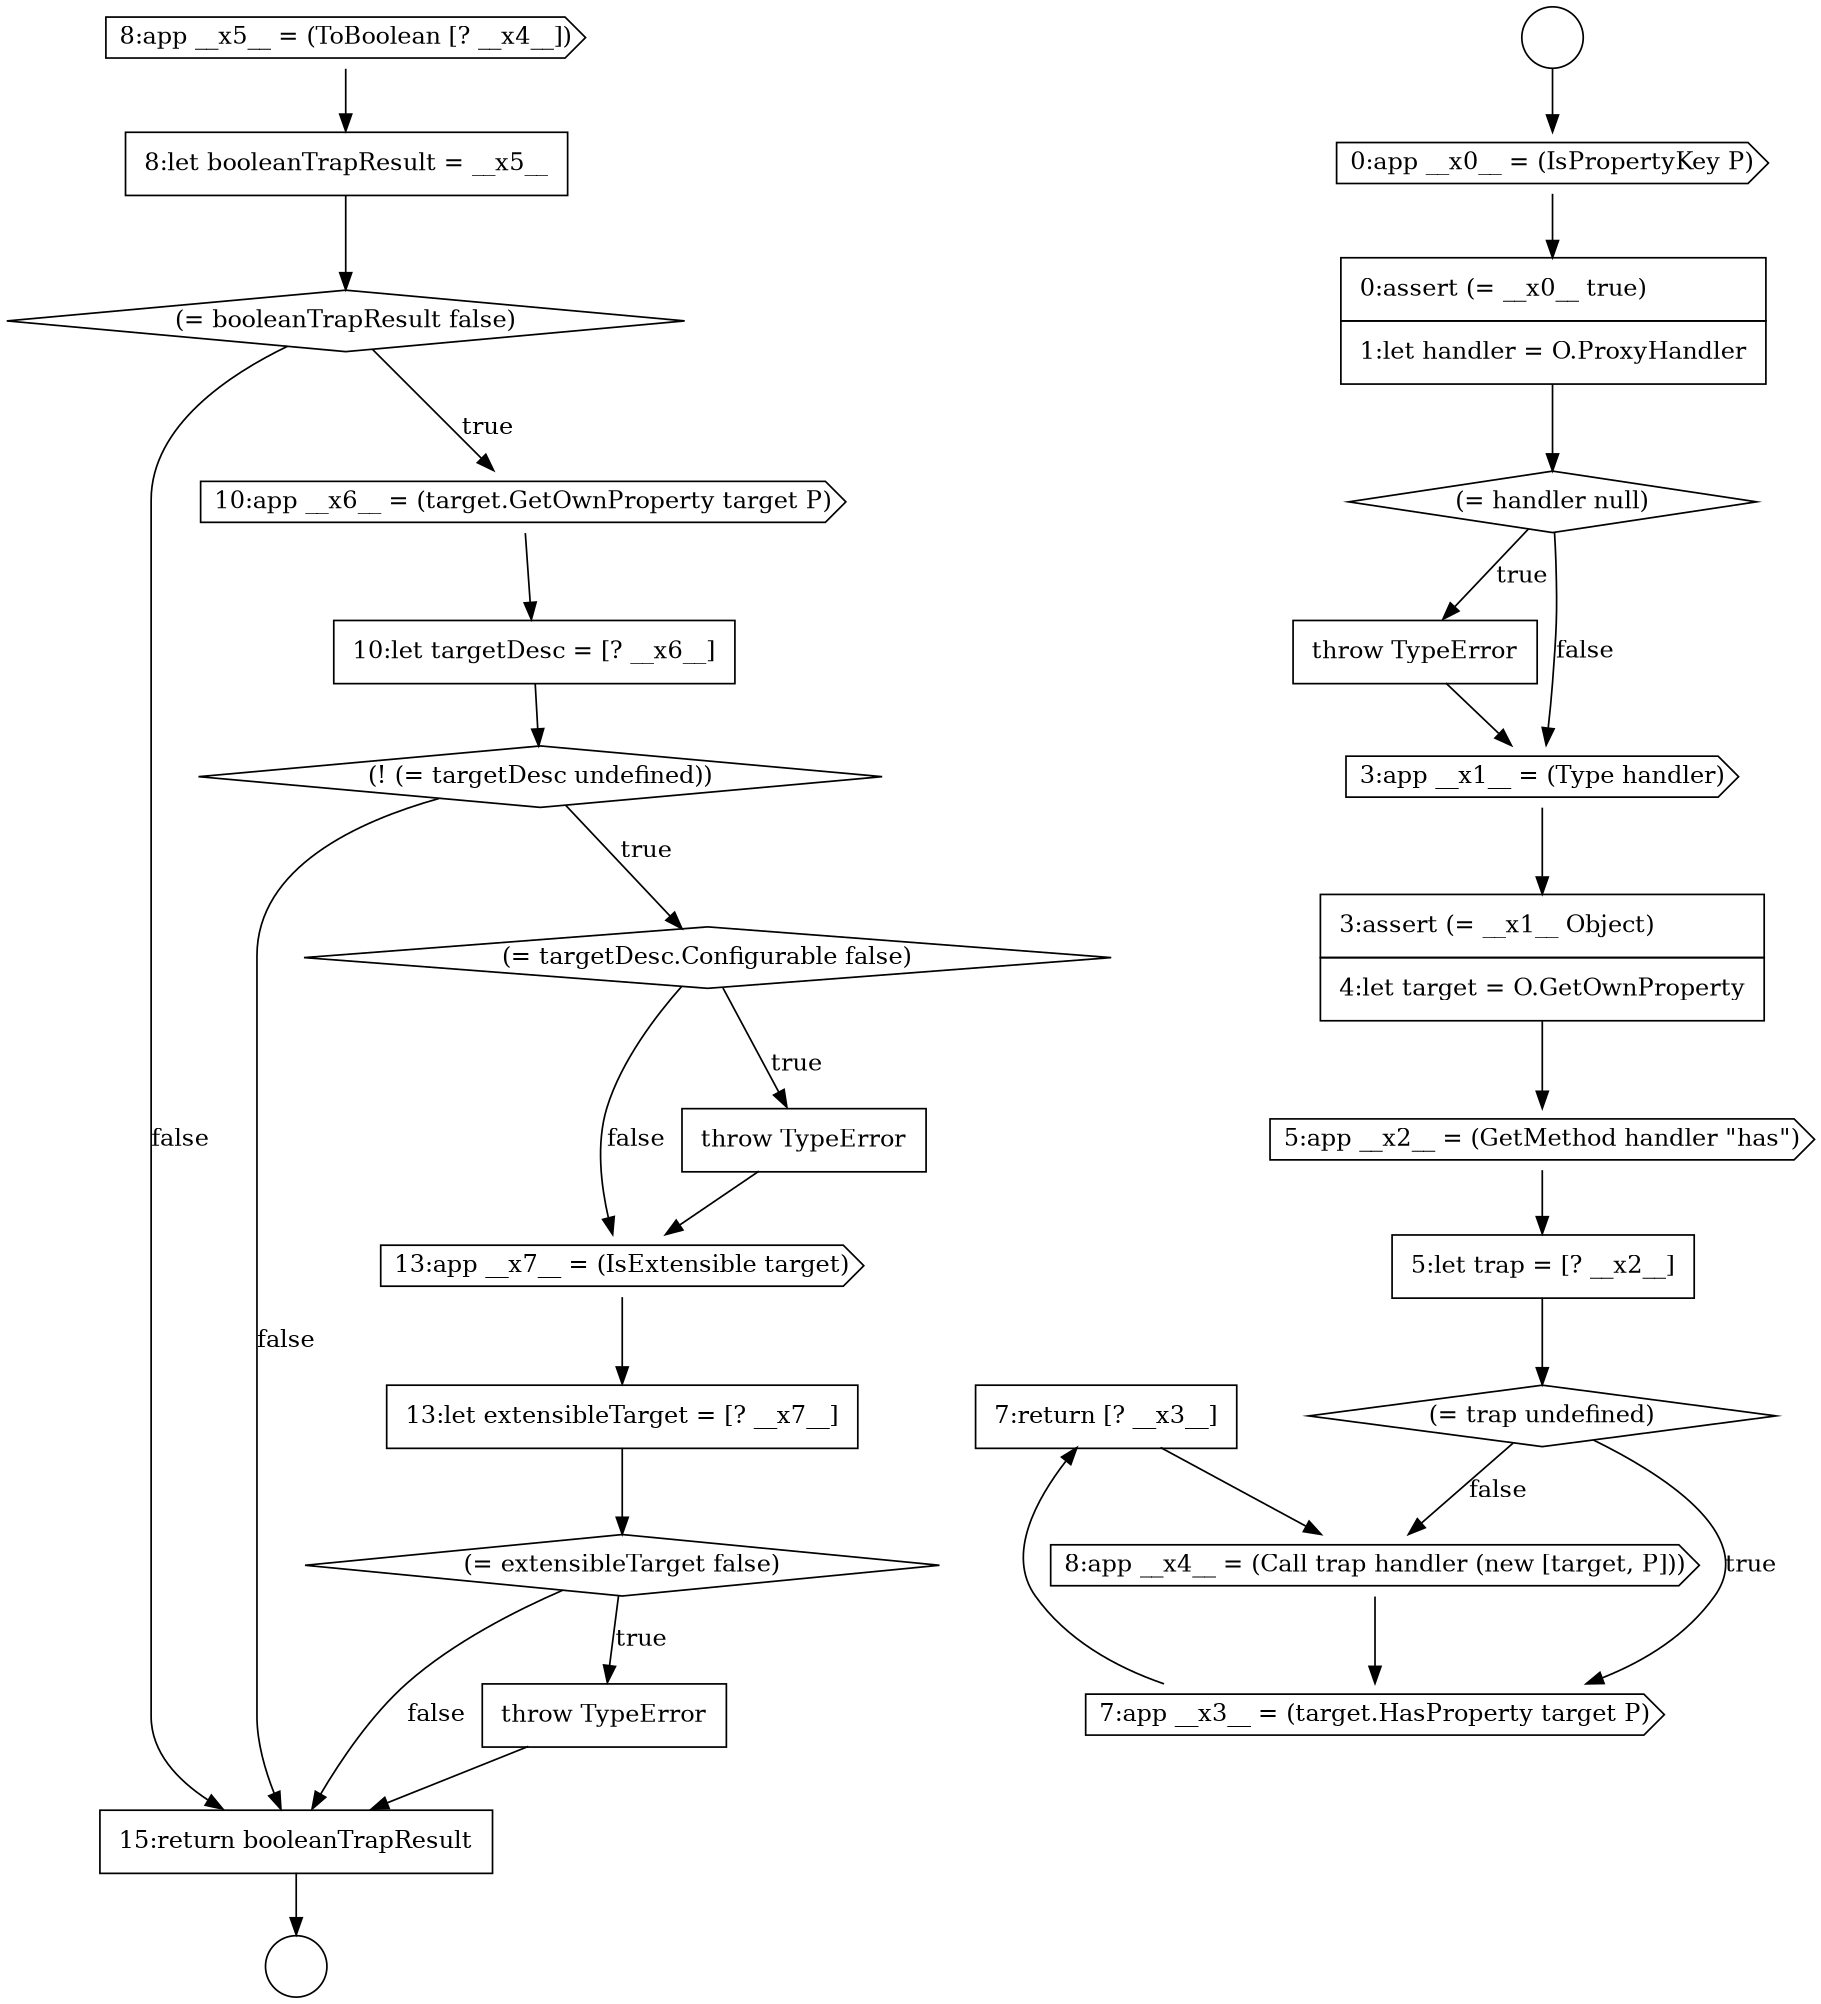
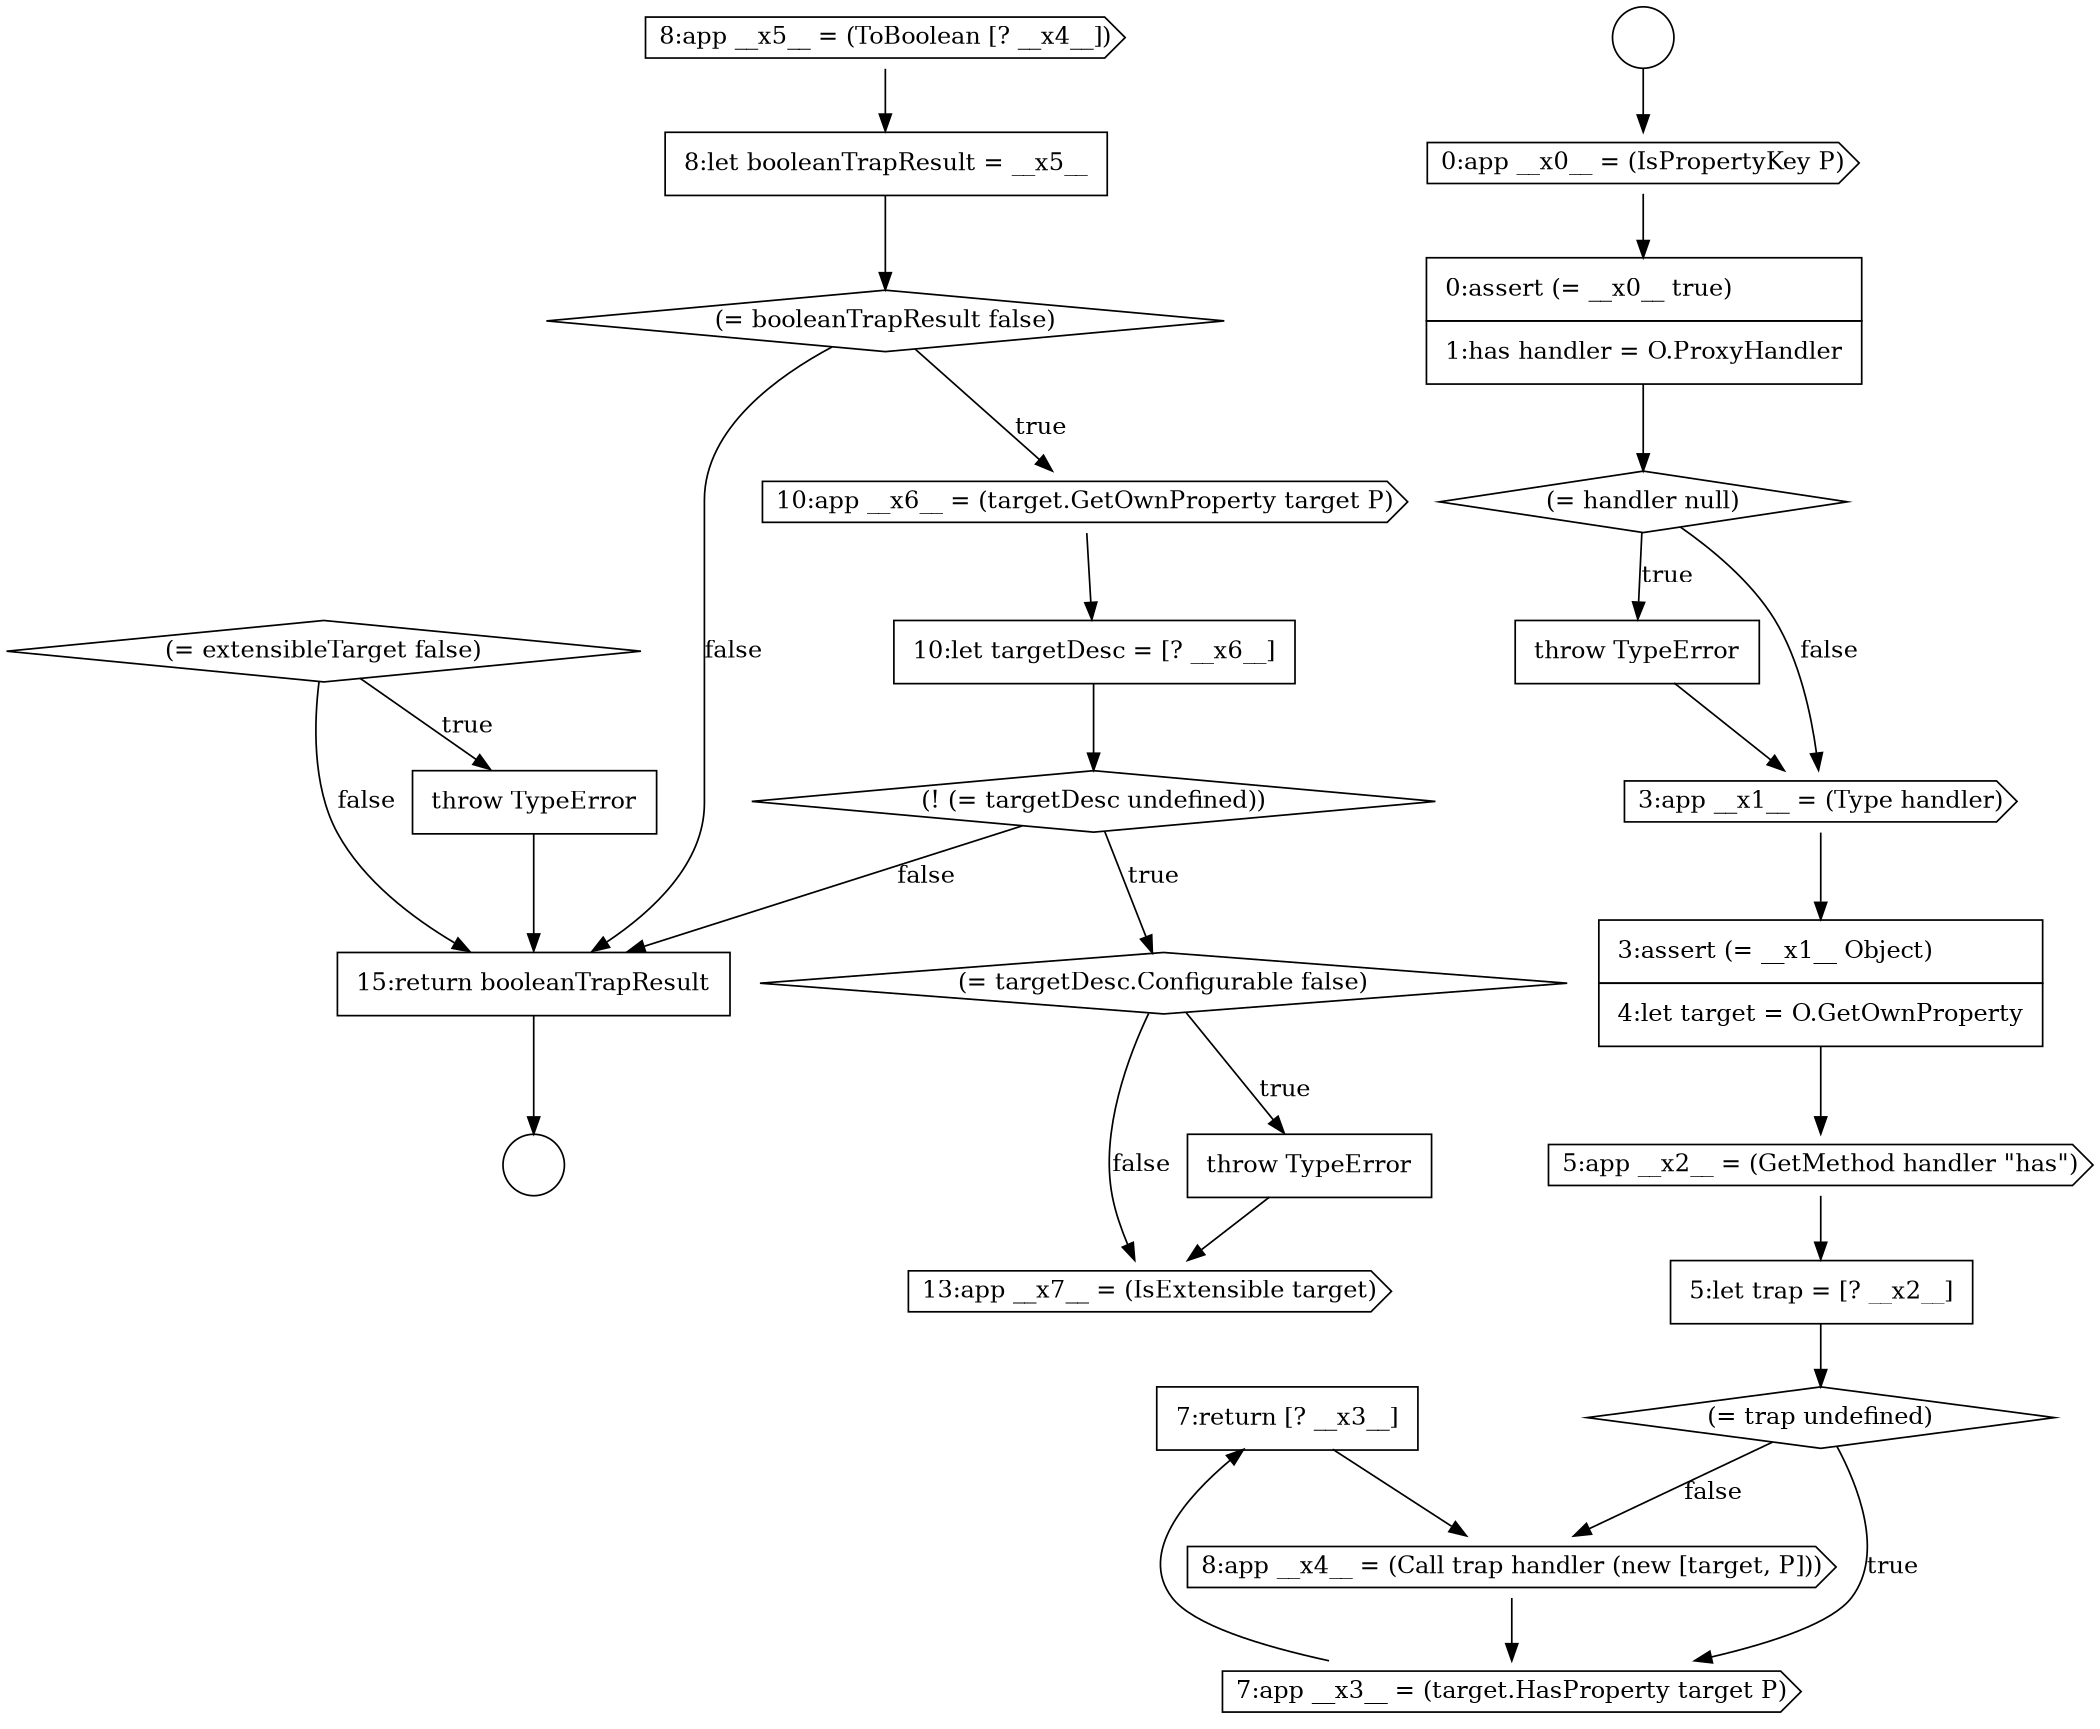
node "0:assert (= __x0__ true)": text "1:let handler = O.ProxyHandler" -> "1:has handler = O.ProxyHandler"
node "13:let extensibleTarget = [? __x7__]": removed
